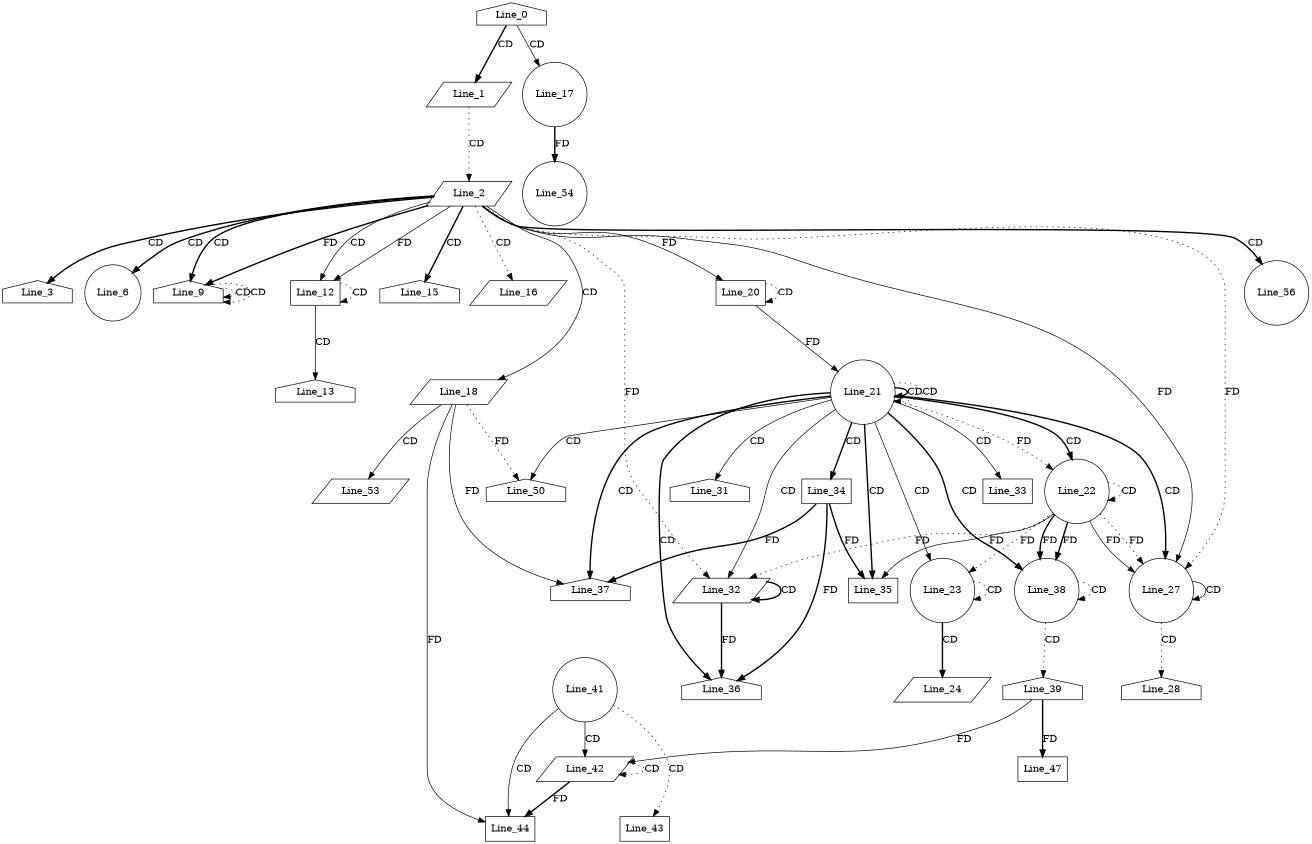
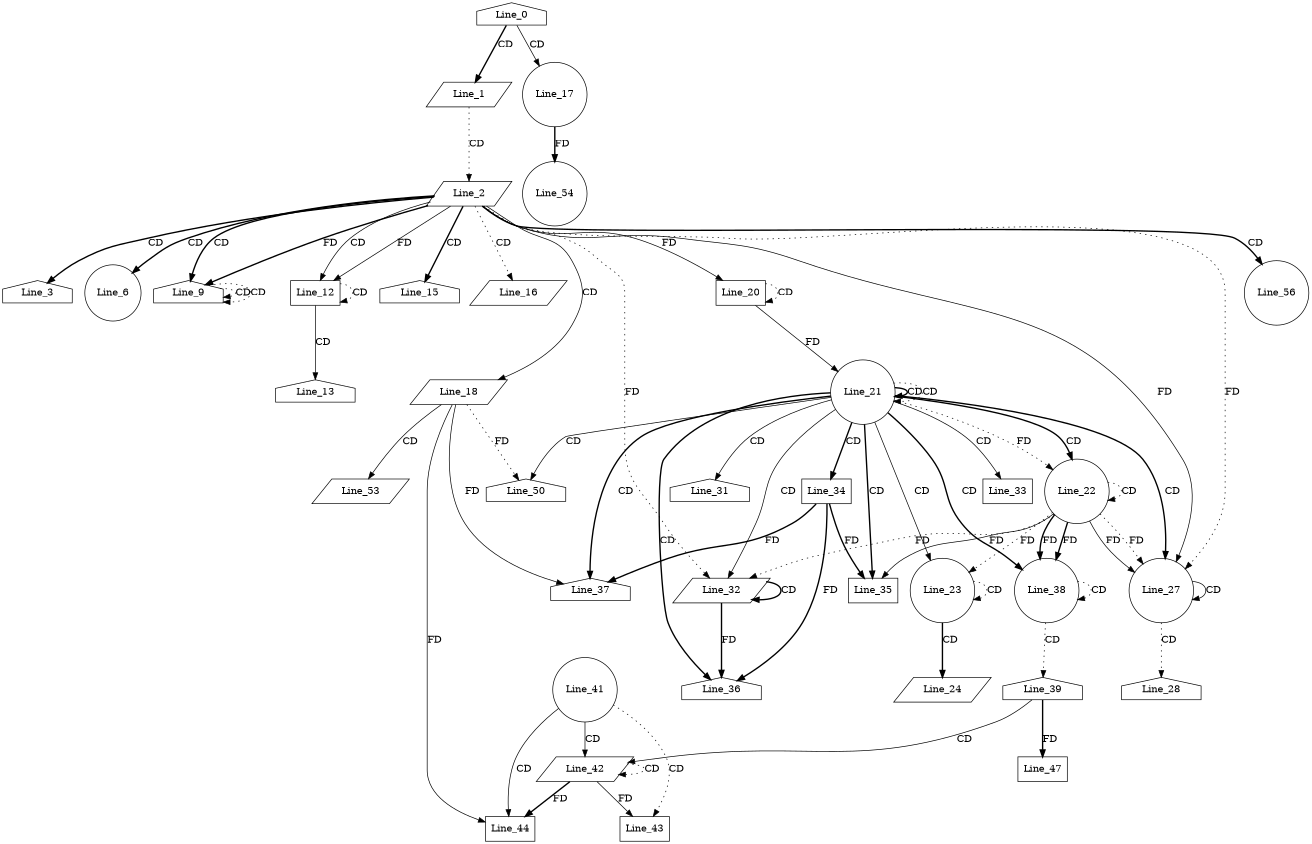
edge "Line_39" -> "Line_42": label "FD" -> "CD"
edge "Line_42" -> "Line_43": added, label "FD"
